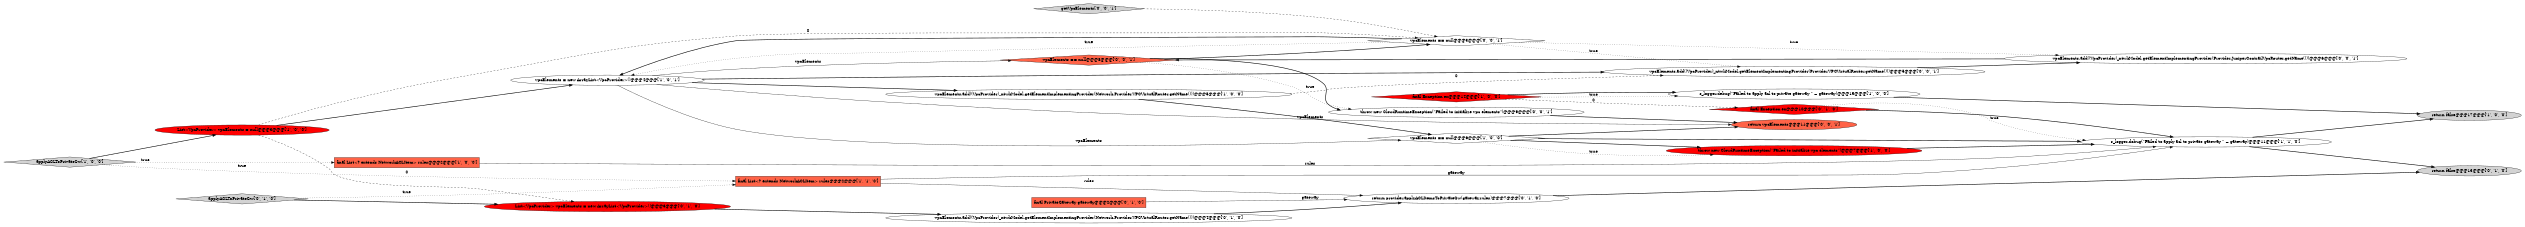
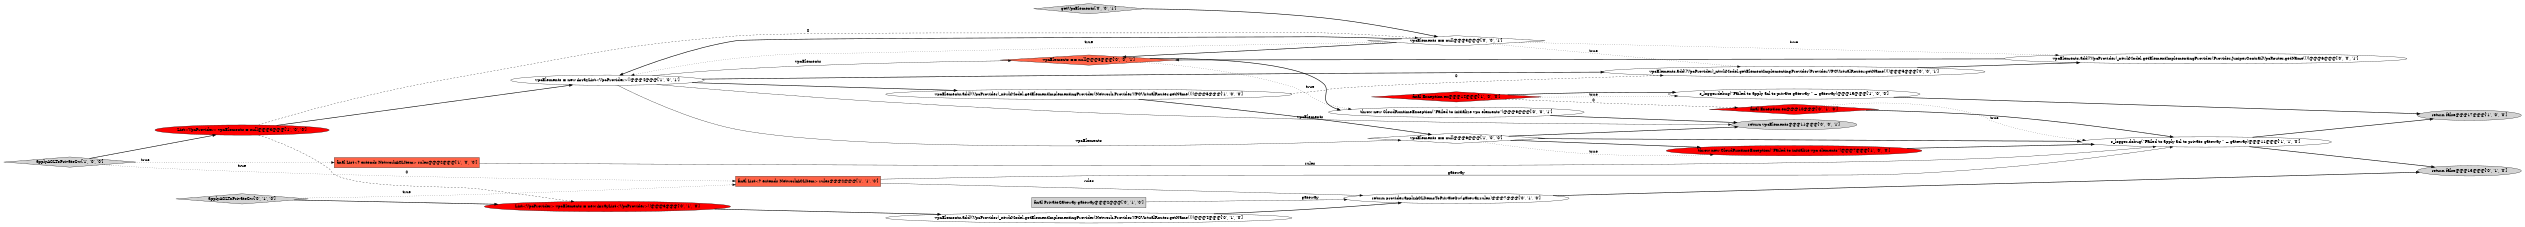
edge "getVpcElements['0', '0', '1']" -> "vpcElements == null@@@3@@@['0', '0', '1']": style dashed -> bold
edge "vpcElements == null@@@8@@@['0', '0', '1']" -> "vpcElements == null@@@3@@@['0', '0', '1']": reversed
node "return vpcElements@@@11@@@['0', '0', '1']": fillcolor tomato -> lightgray
node "final PrivateGateway gateway@@@2@@@['0', '1', '0']": fillcolor tomato -> lightgray
